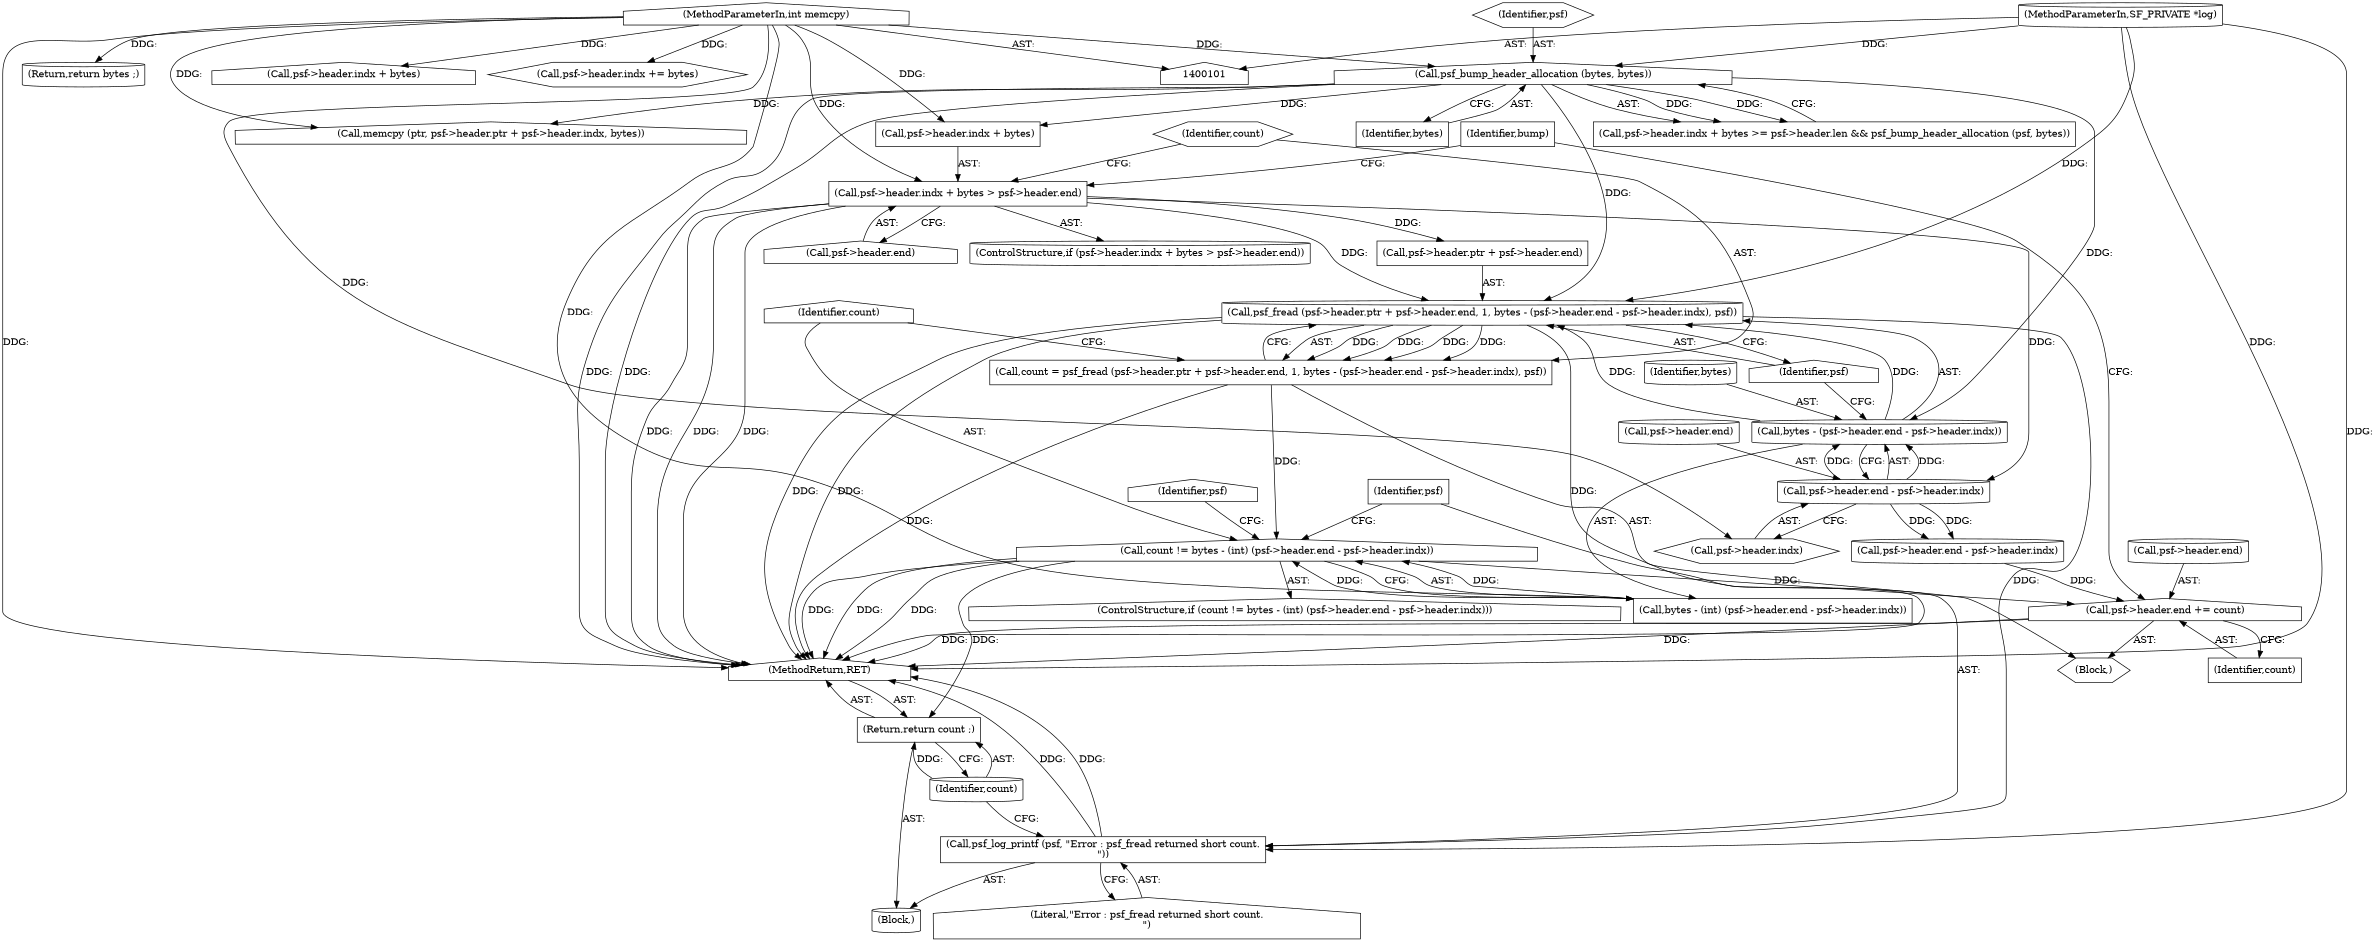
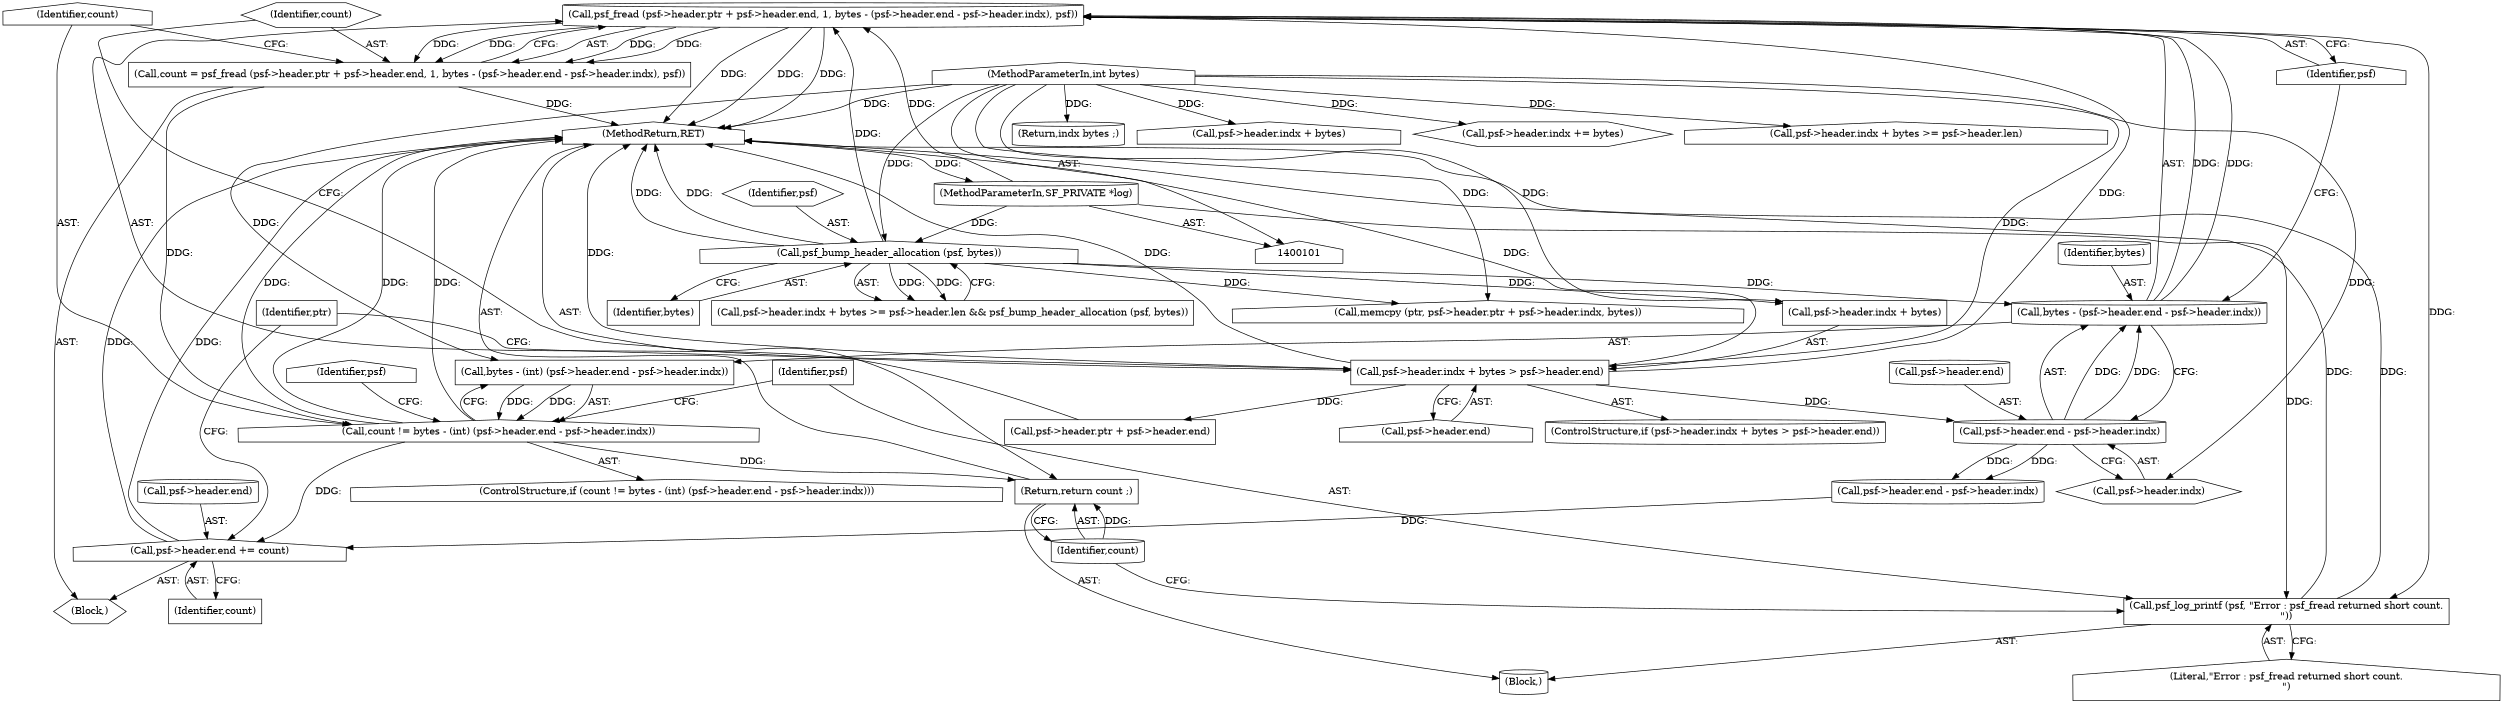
node "(MethodParameterIn,int memcpy)": label "(MethodParameterIn,int memcpy)" -> "(MethodParameterIn,int bytes)"
node "(Return,return bytes ;)": label "(Return,return bytes ;)" -> "(Return,indx bytes ;)"
node "(Call,psf_bump_header_allocation (bytes, bytes))": label "(Call,psf_bump_header_allocation (bytes, bytes))" -> "(Call,psf_bump_header_allocation (psf, bytes))"
node "(Identifier,bump)": label "(Identifier,bump)" -> "(Identifier,ptr)"
node "(Call,psf->header.indx + bytes >= psf->header.len)": added
edge "(MethodParameterIn,SF_PRIVATE *log)" -> "(MethodReturn,RET)": reversed
